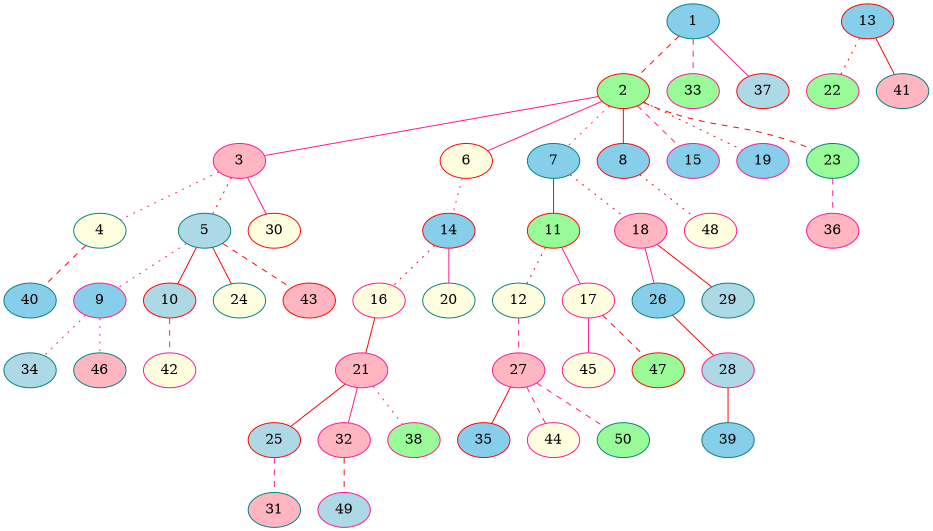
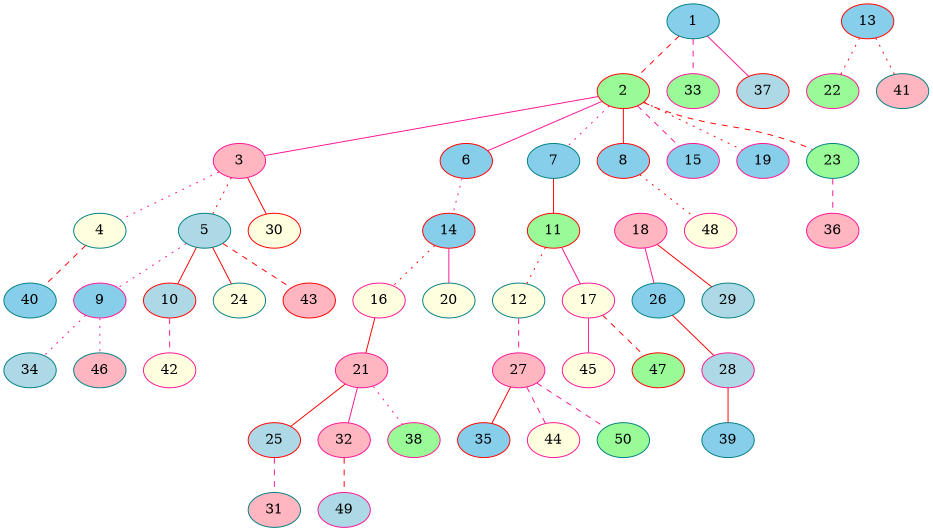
edge "13" -- "41": style solid -> dotted
node "6": fillcolor lightyellow -> skyblue
edge "3" -- "30": color deeppink -> red
edge "7" -- "18": removed
